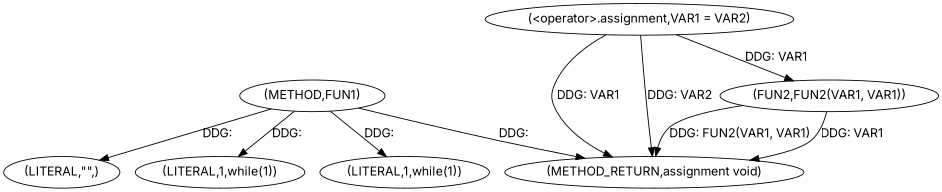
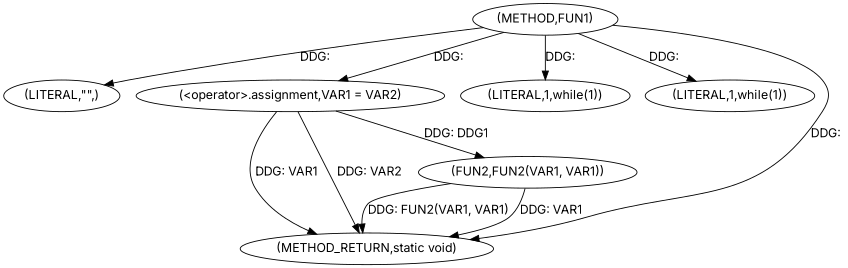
edge "(METHOD,FUN1)" -> "(<operator>.assignment,VAR1 = VAR2)": added, label "DDG:"
edge "(<operator>.assignment,VAR1 = VAR2)" -> "(FUN2,FUN2(VAR1, VAR1))": label "DDG: VAR1" -> "DDG: DDG1"
node "(METHOD_RETURN,assignment void)": label "(METHOD_RETURN,assignment void)" -> "(METHOD_RETURN,static void)"
